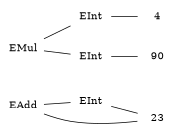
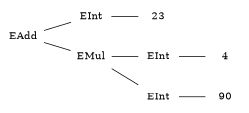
edge "EAdd" -- "23": now "EAdd" -- "EMul"
